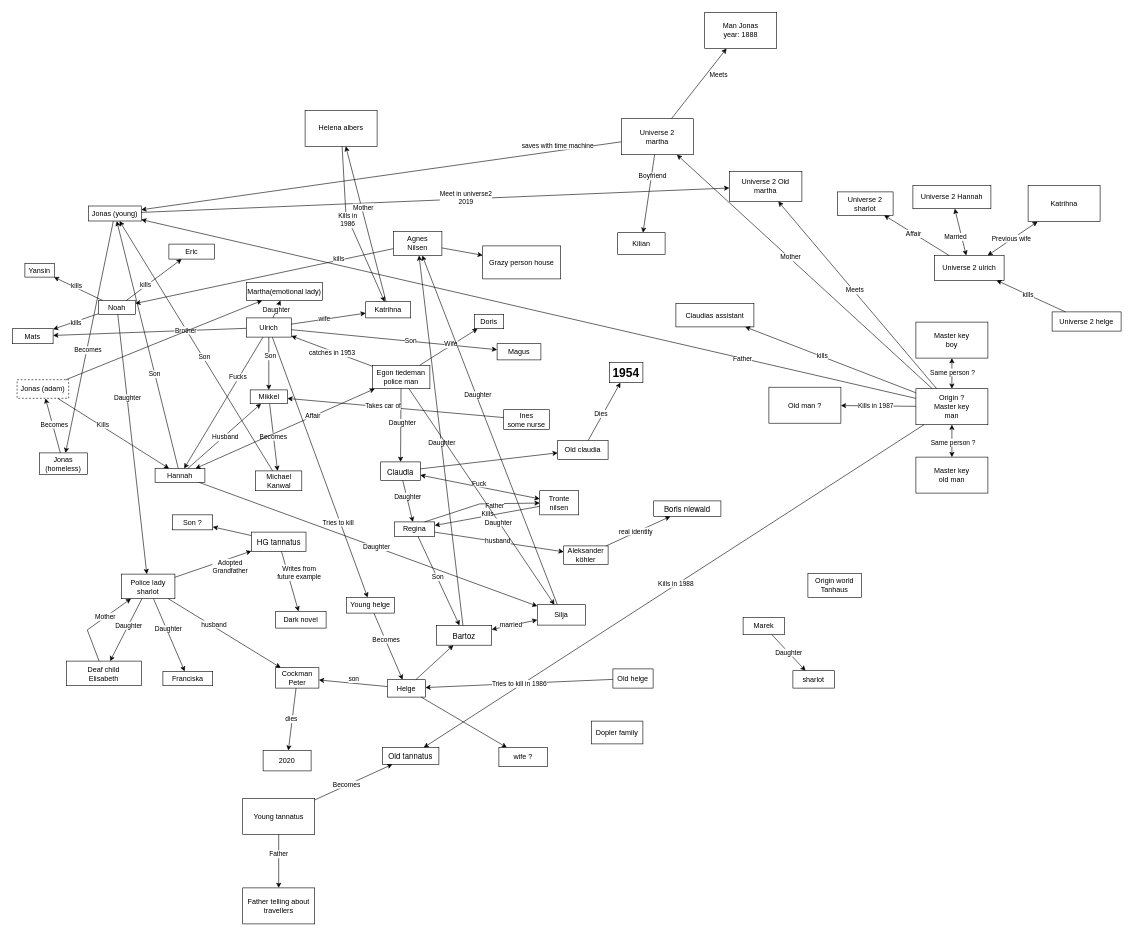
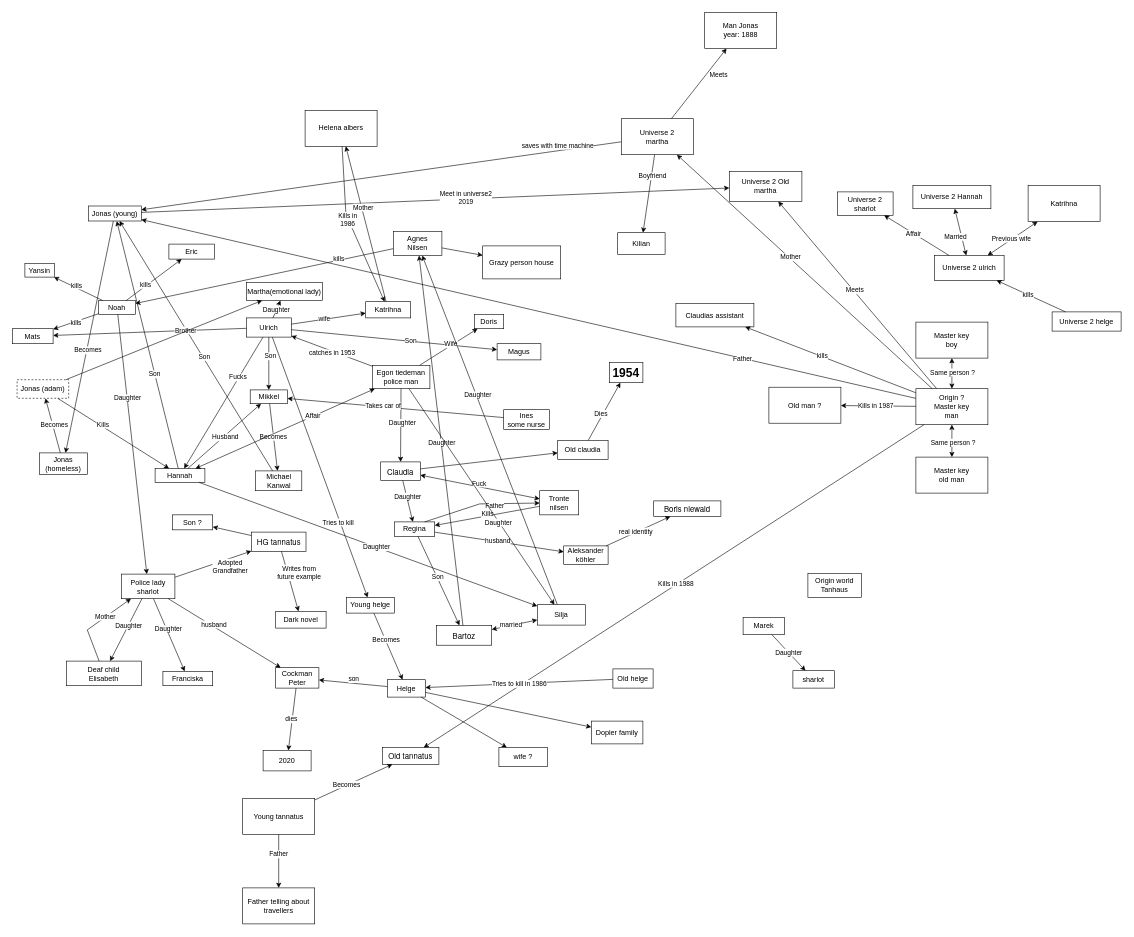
edge "Helge" -> "Bartoz": now "Helge" -> "Dopler family"
